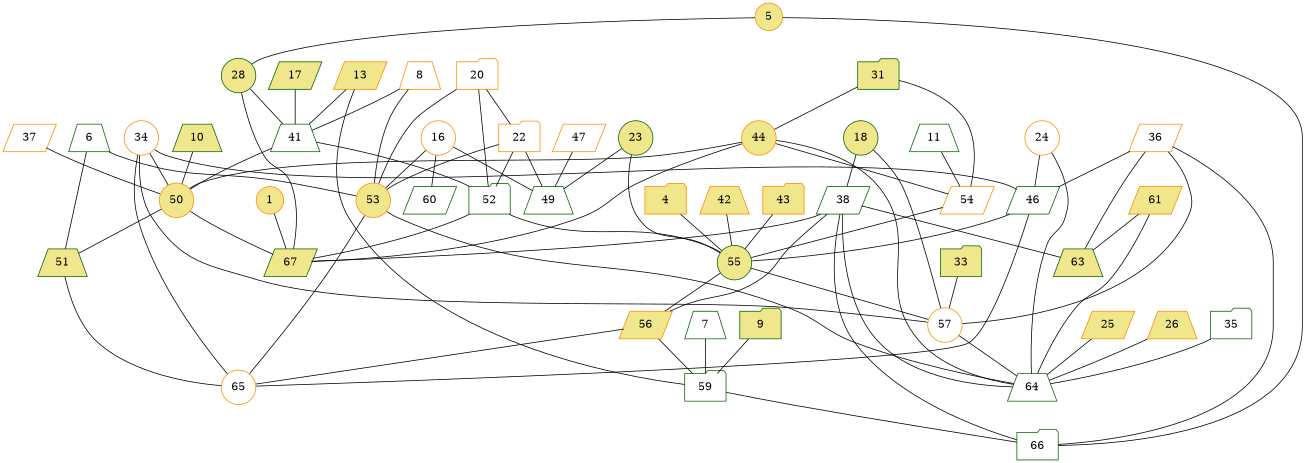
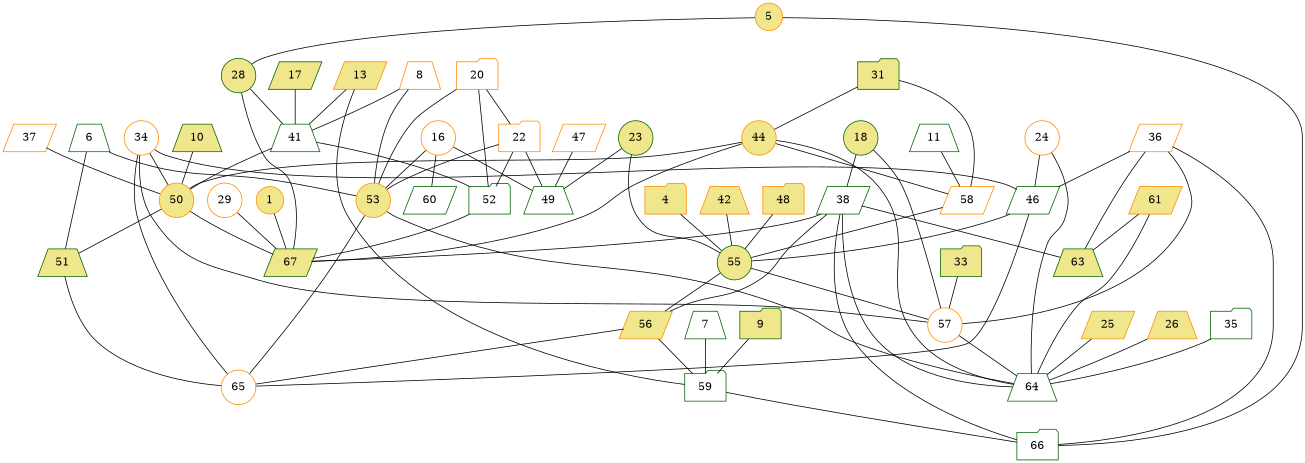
node "29": added
node "43": label "43" -> "48"
node "54": label "54" -> "58"
edge "52" -- "55": removed
